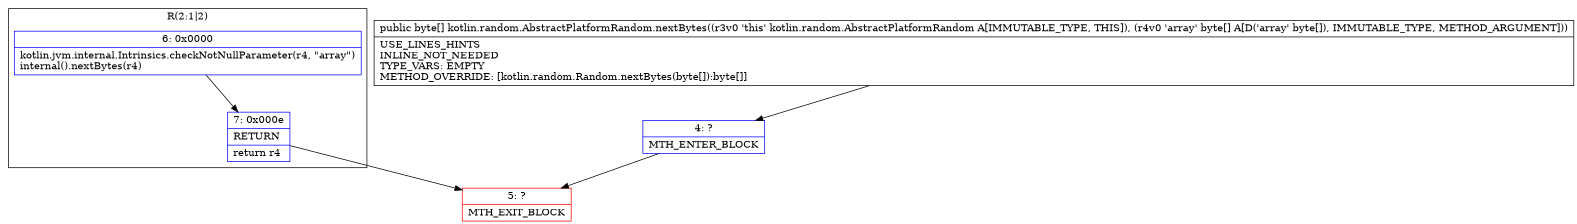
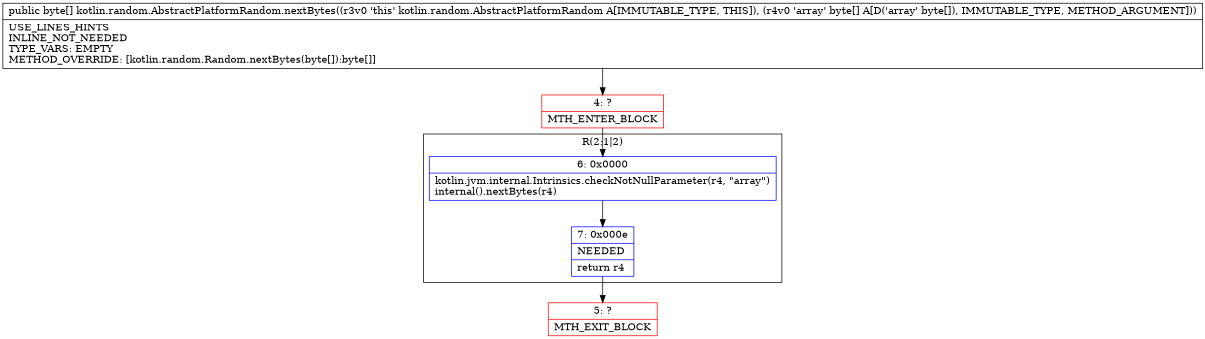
node "7: 0x000e": text "RETURN" -> "NEEDED"
node "4: ?": color blue -> red
edge "4: ?" -> "5: ?": now "4: ?" -> "6: 0x0000"
